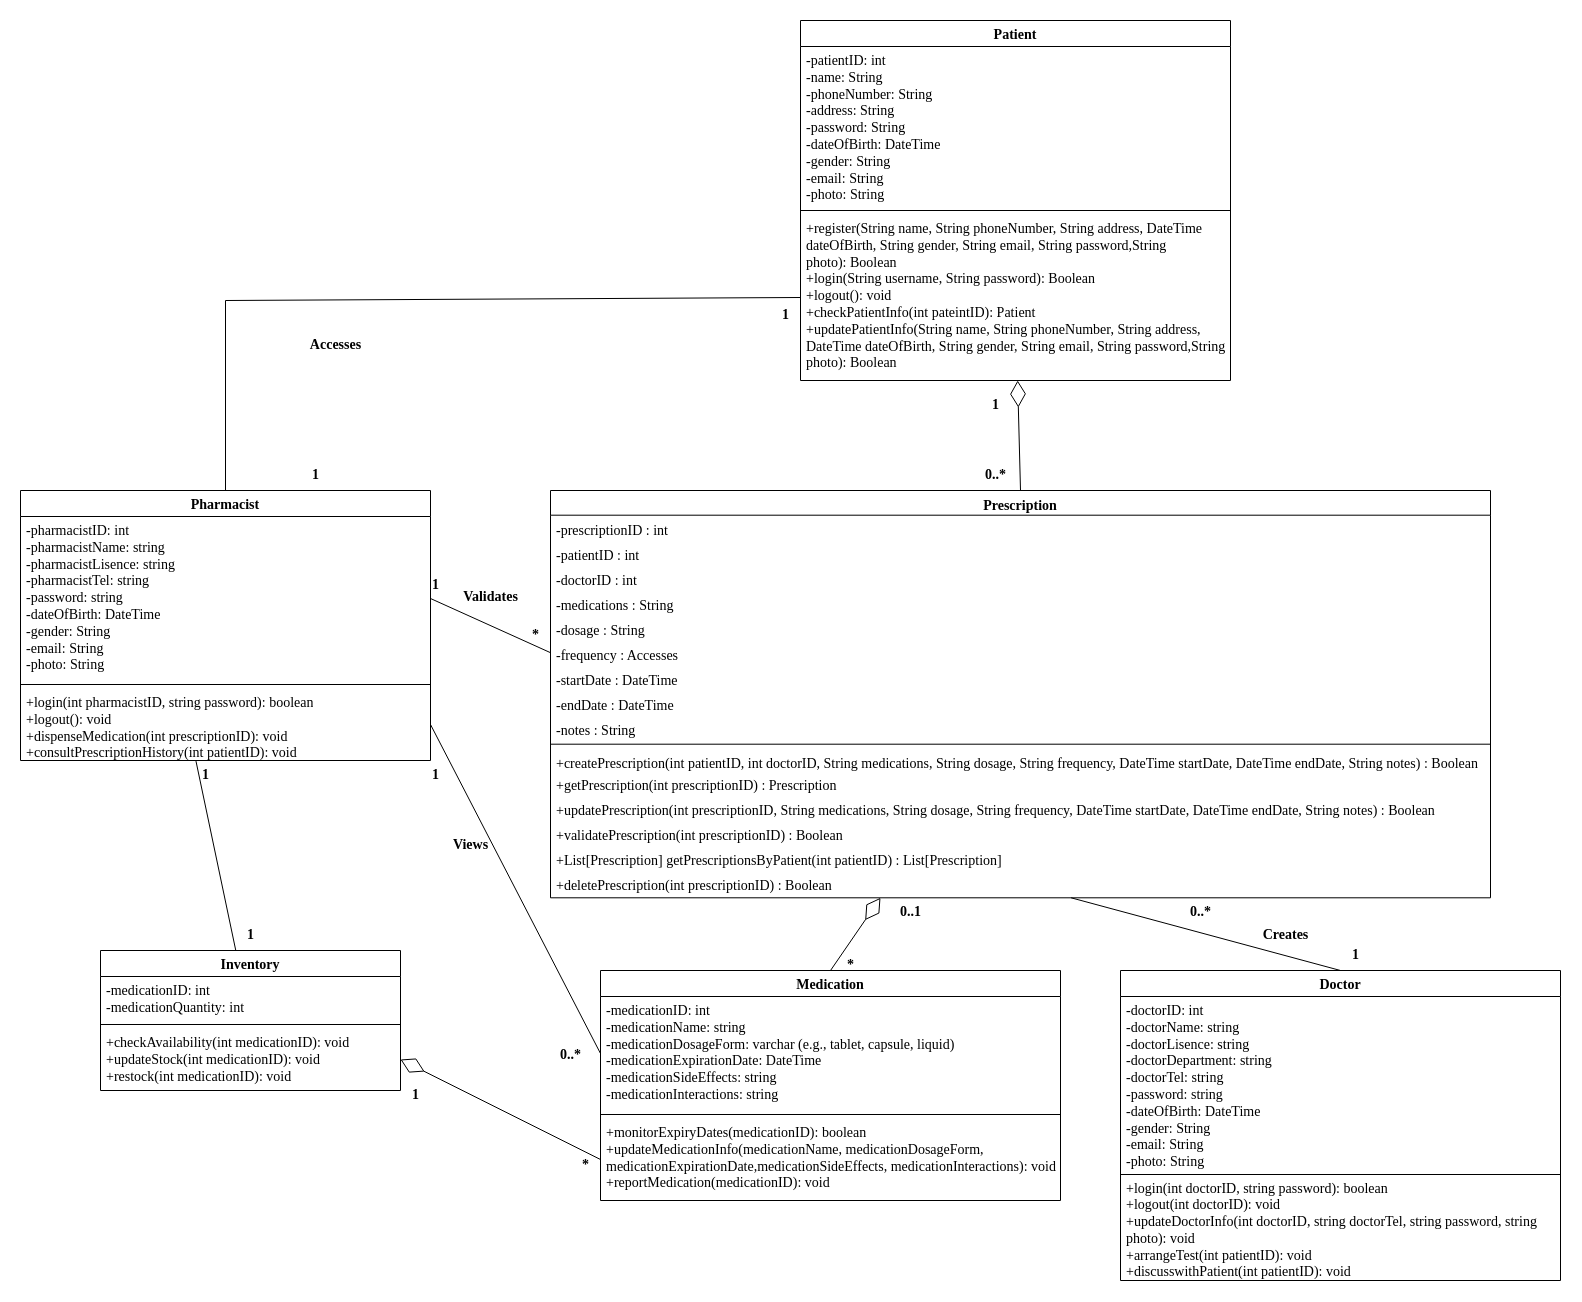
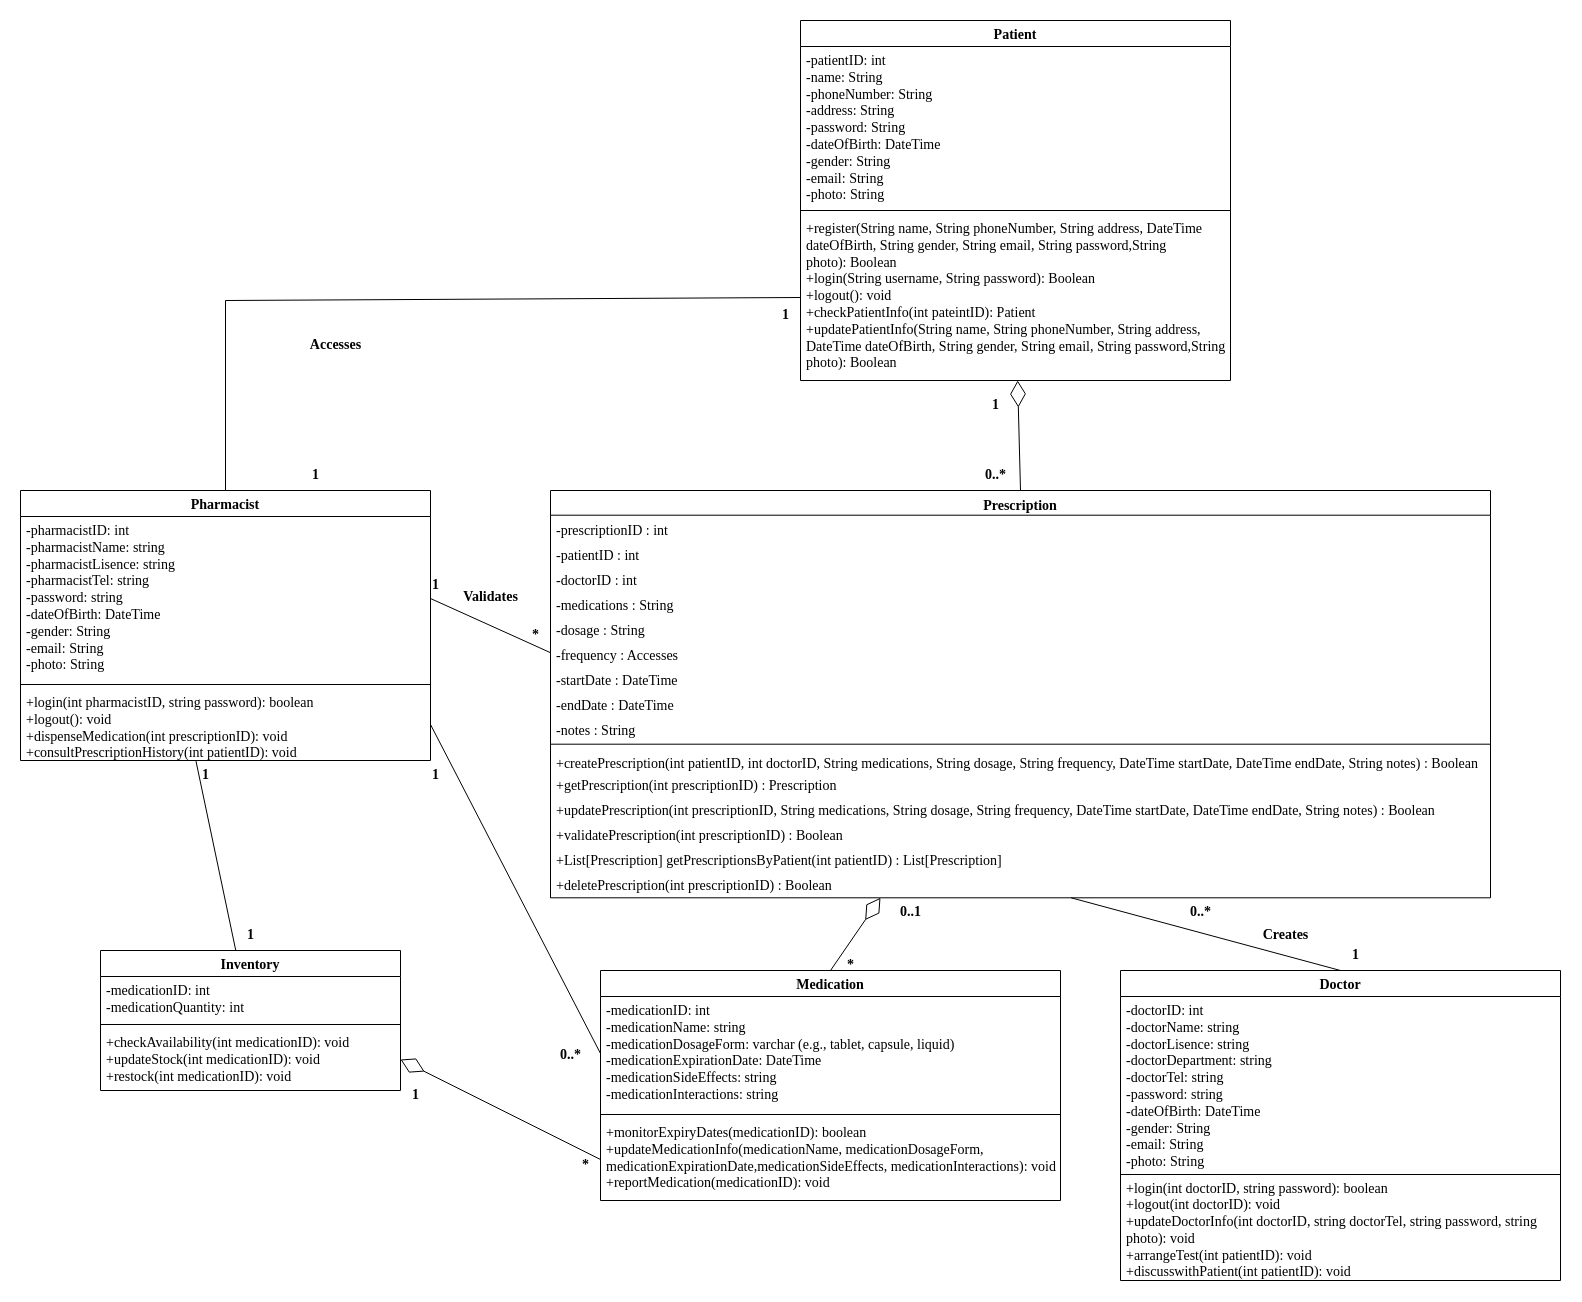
node "Views": removed
